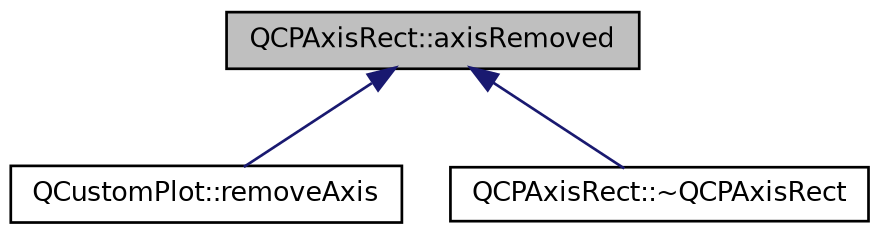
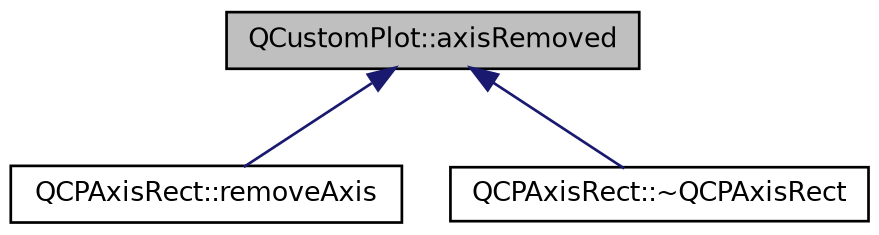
node "QCPAxisRect::axisRemoved": label "QCPAxisRect::axisRemoved" -> "QCustomPlot::axisRemoved"
node "QCustomPlot::removeAxis": label "QCustomPlot::removeAxis" -> "QCPAxisRect::removeAxis"
